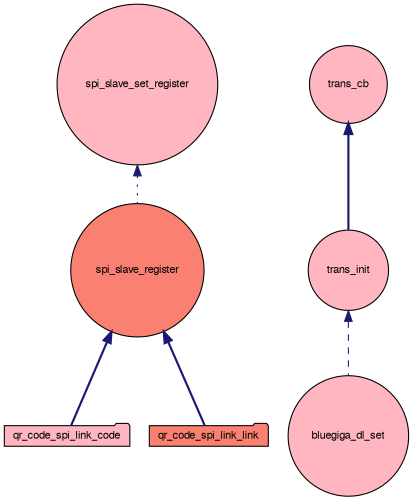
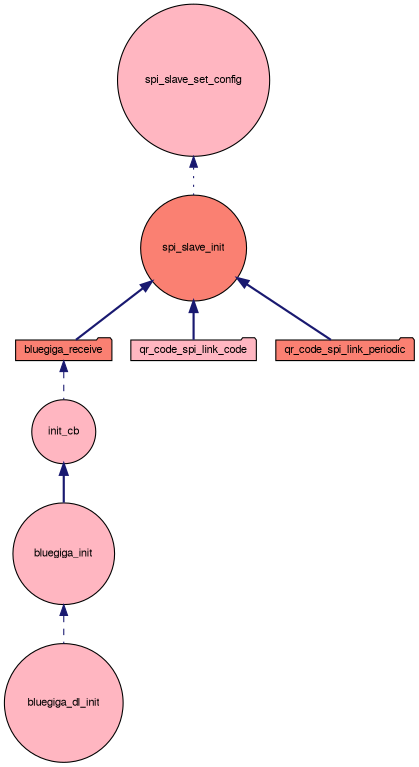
node "spi_slave_set_register": label "spi_slave_set_register" -> "spi_slave_set_config"
node "trans_cb": label "trans_cb" -> "init_cb"
node "spi_slave_register": label "spi_slave_register" -> "spi_slave_init"
node "trans_init": label "trans_init" -> "bluegiga_init"
node "bluegiga_receive": added
node "qr_code_spi_link_link": label "qr_code_spi_link_link" -> "qr_code_spi_link_periodic"
node "bluegiga_dl_set": label "bluegiga_dl_set" -> "bluegiga_dl_init"
